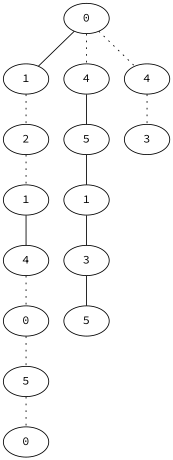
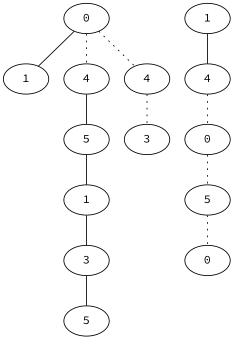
node "2": removed
